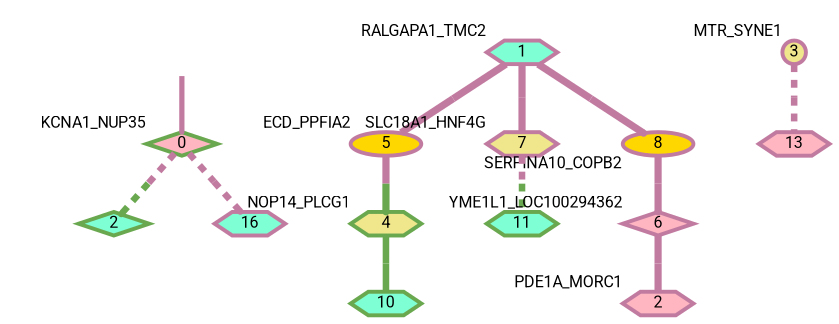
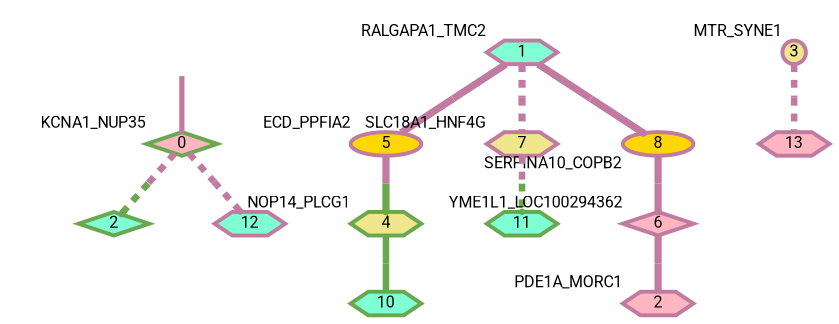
edge "1 RALGAPA1_TMC2" -> "7 SLC18A1_HNF4G": style solid -> dashed
edge "7 SLC18A1_HNF4G" -> "11": arrowhead normal -> odot
node "16": label "16" -> "12"
